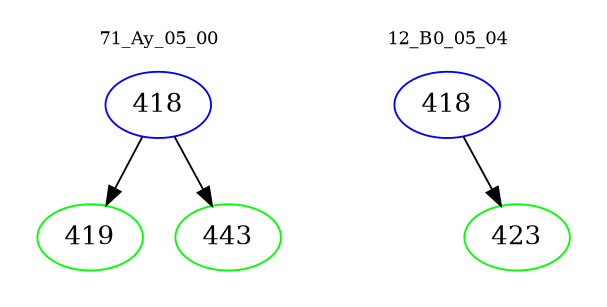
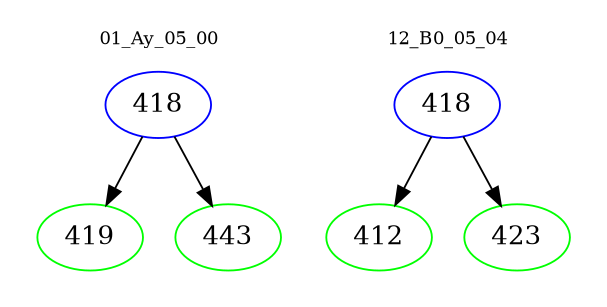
cluster "71_Ay_05_00": label "71_Ay_05_00" -> "01_Ay_05_00"
node "412": added
